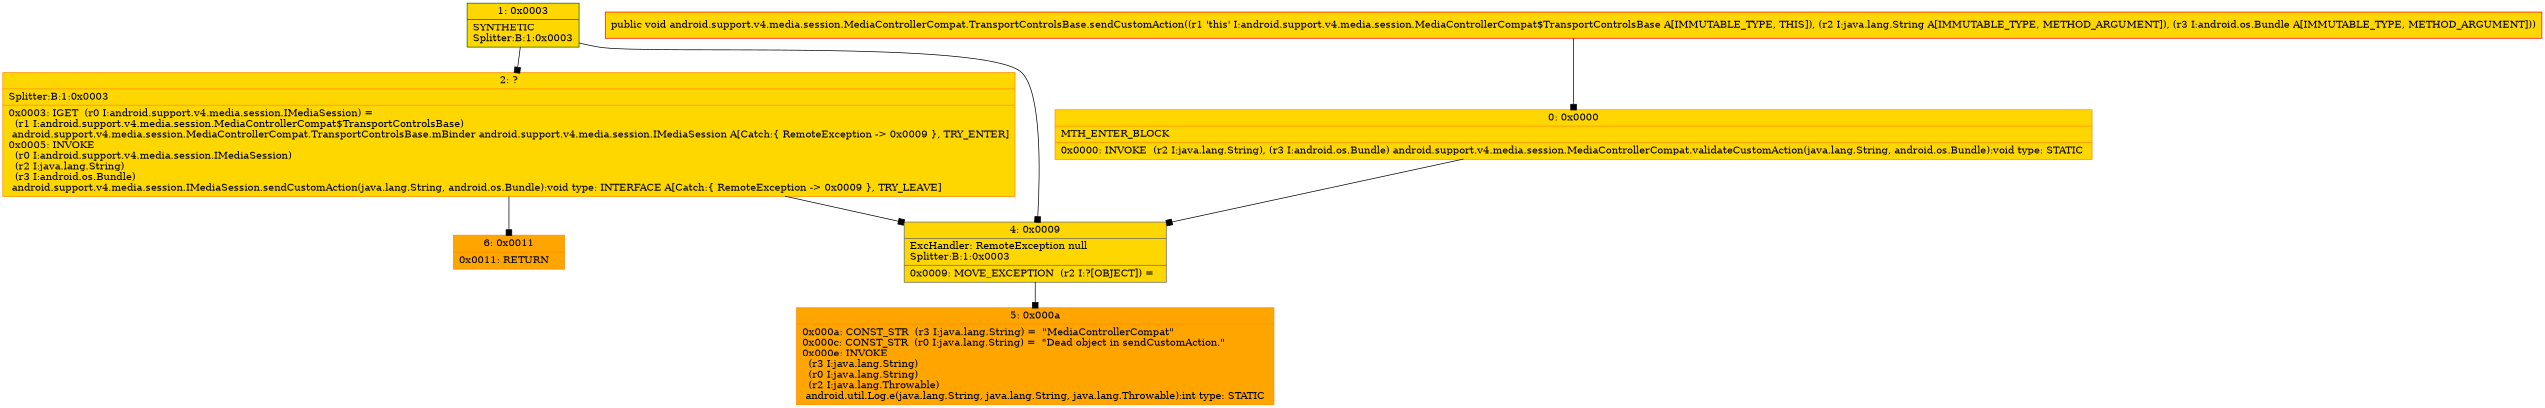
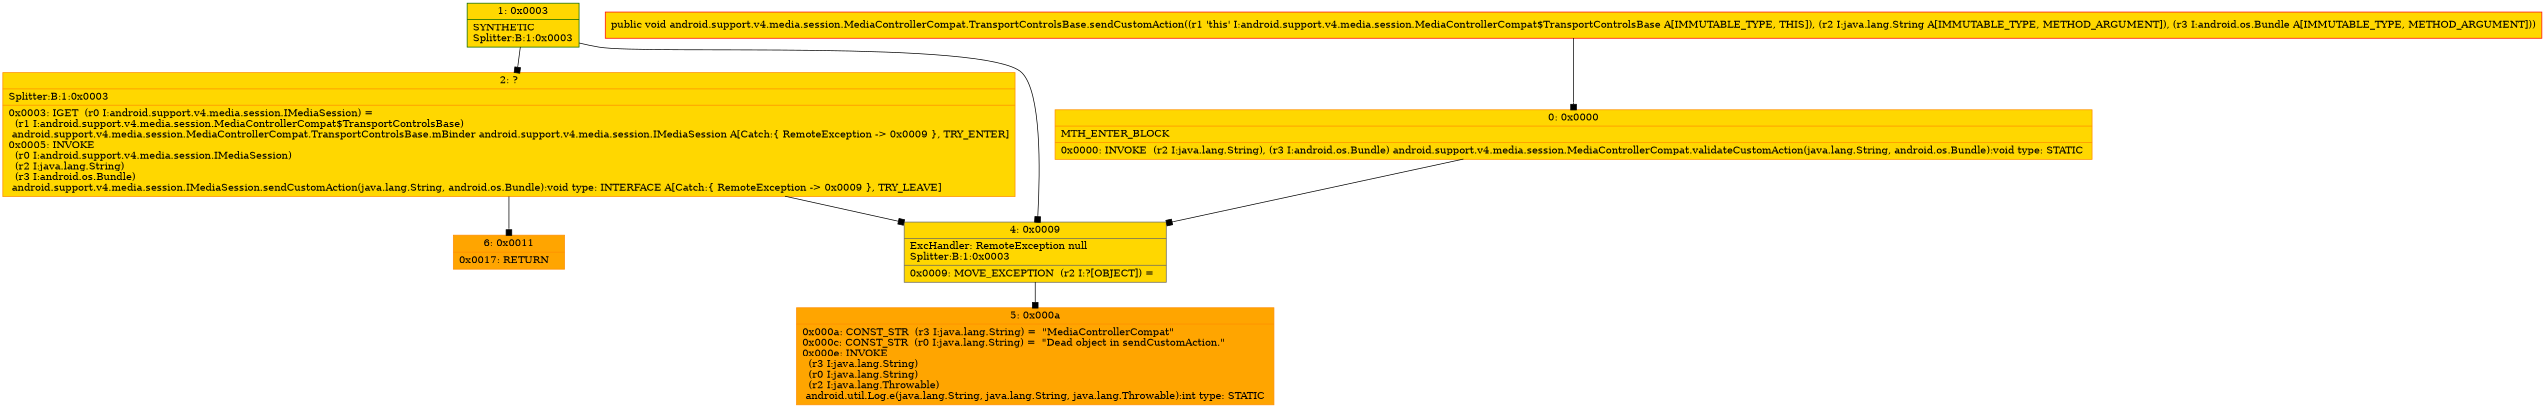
node "6: 0x0011": text "0x0011: RETURN" -> "0x0017: RETURN"
